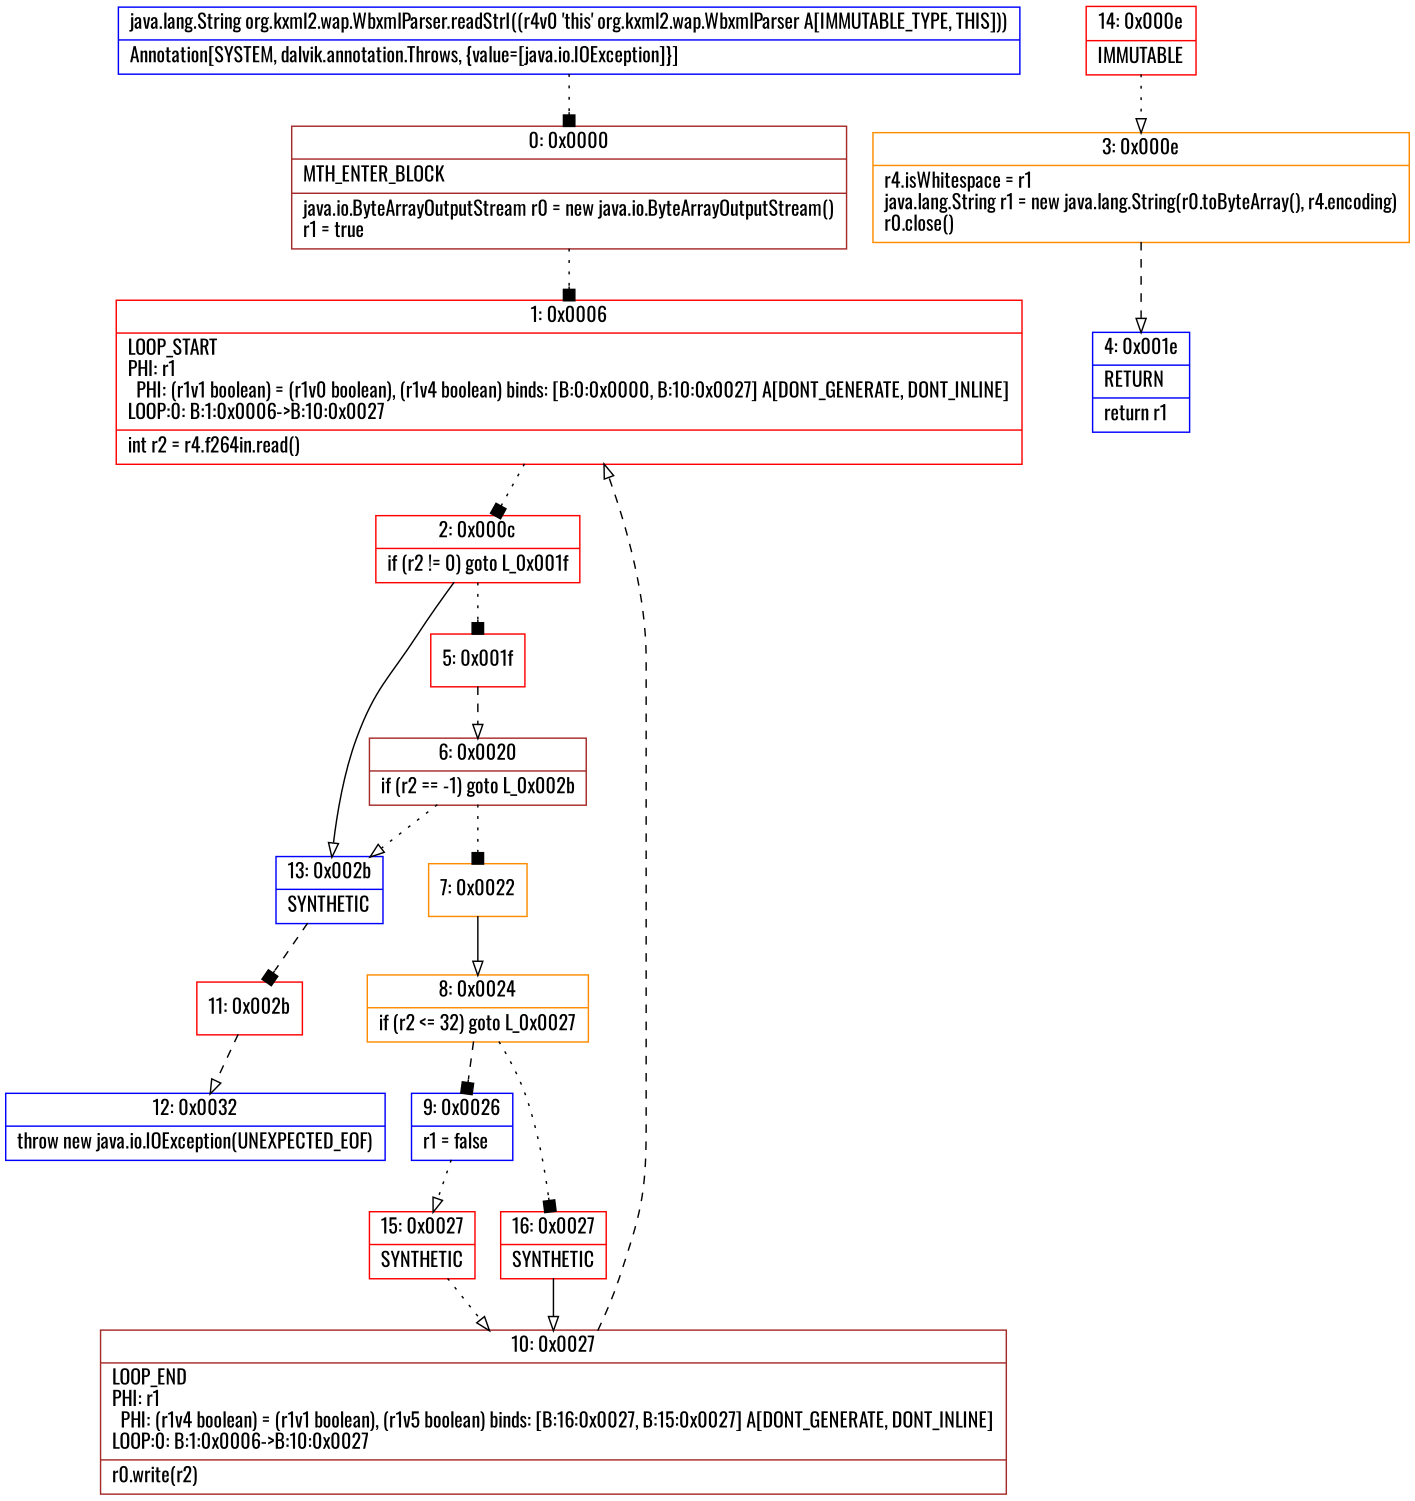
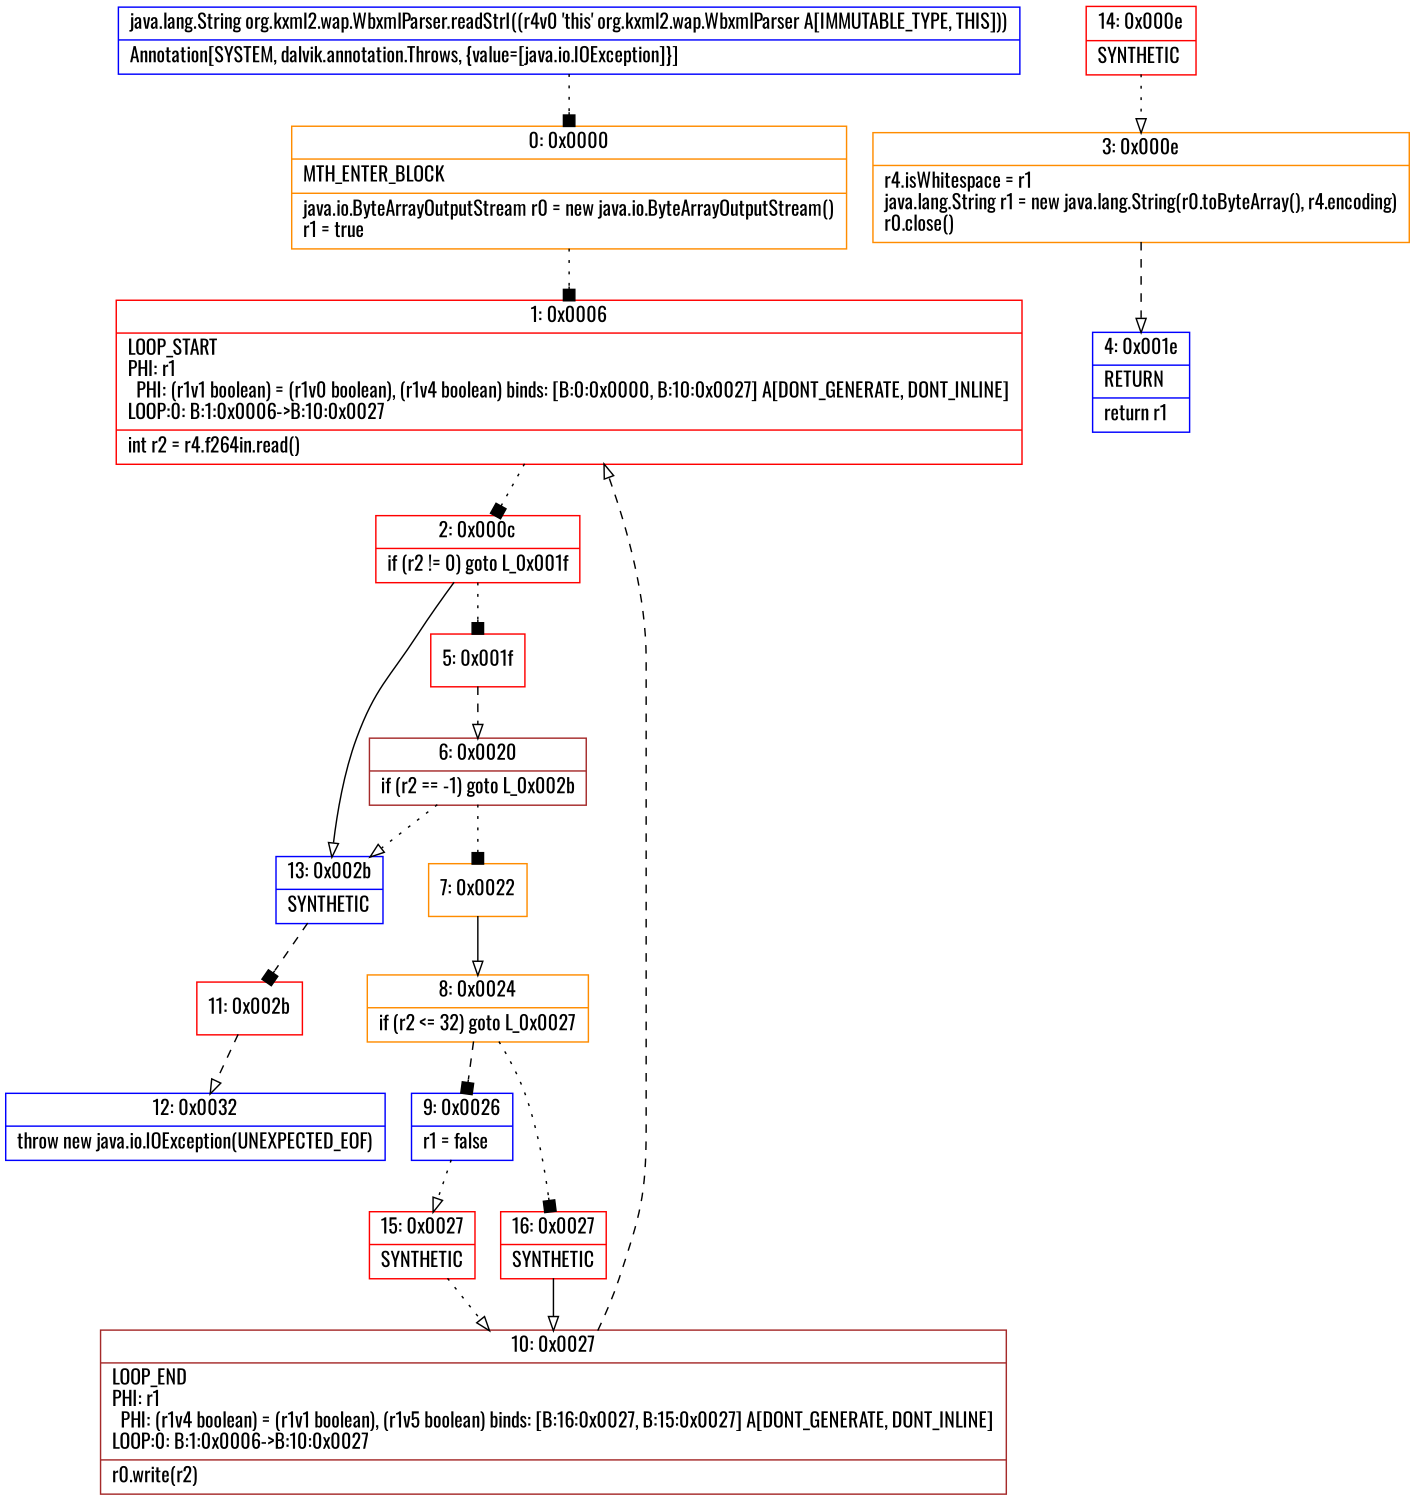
node "14: 0x000e": text "IMMUTABLE" -> "SYNTHETIC"
node "0: 0x0000": color brown -> darkorange
